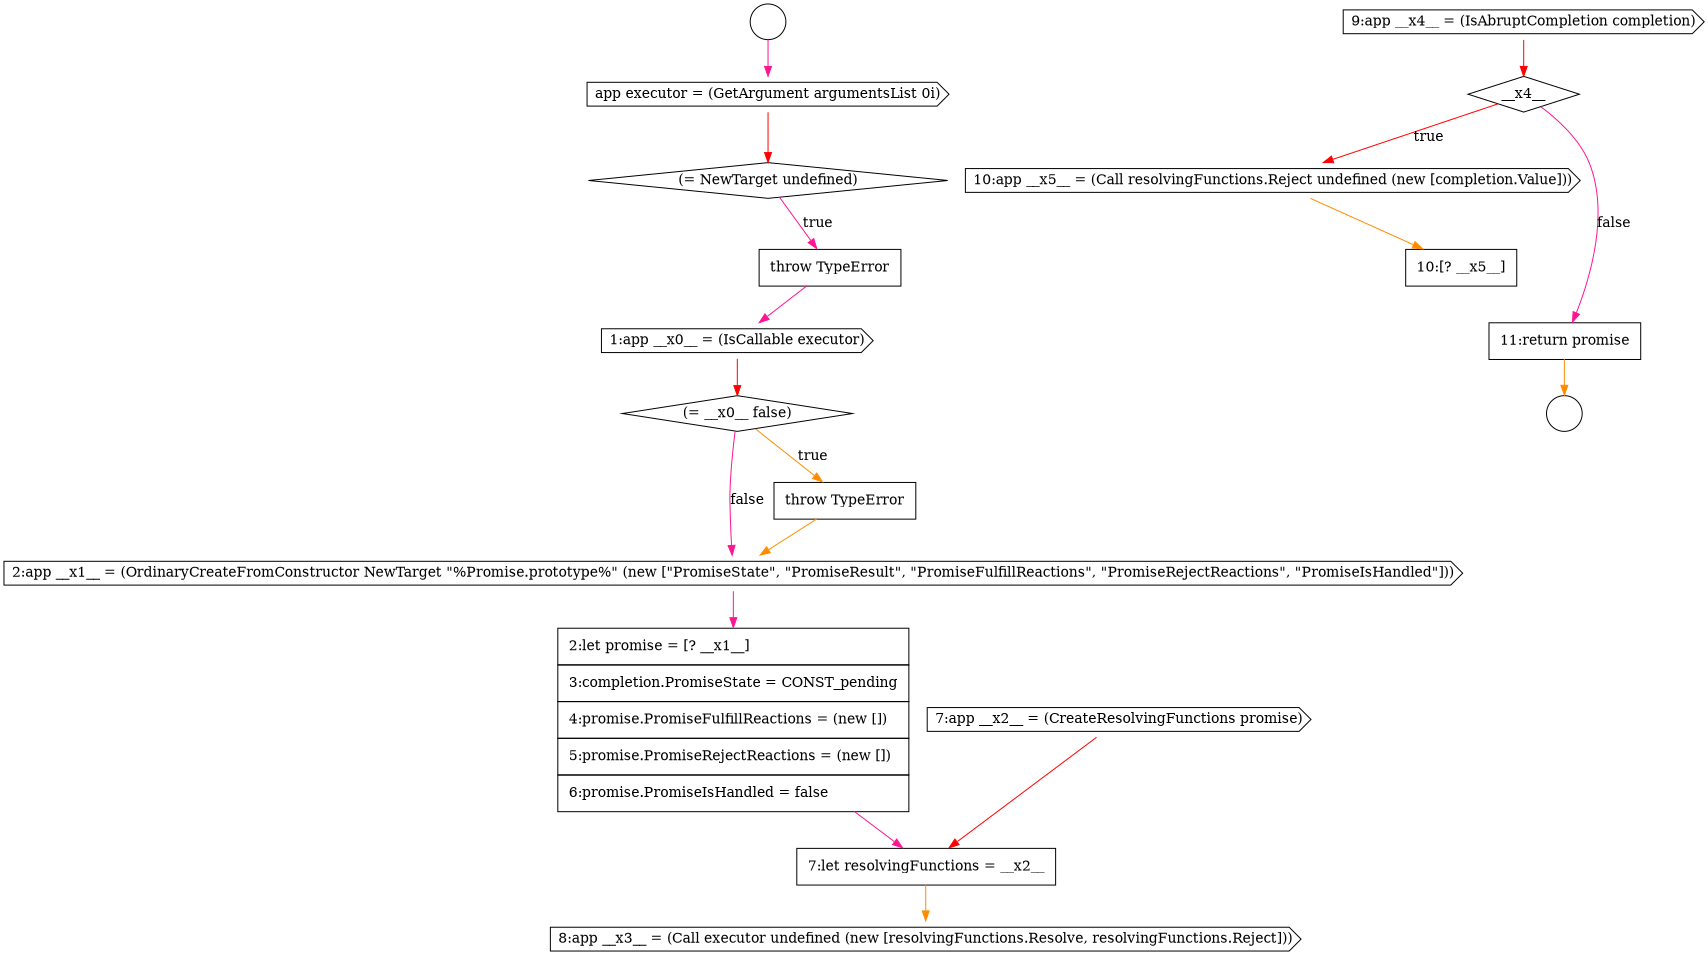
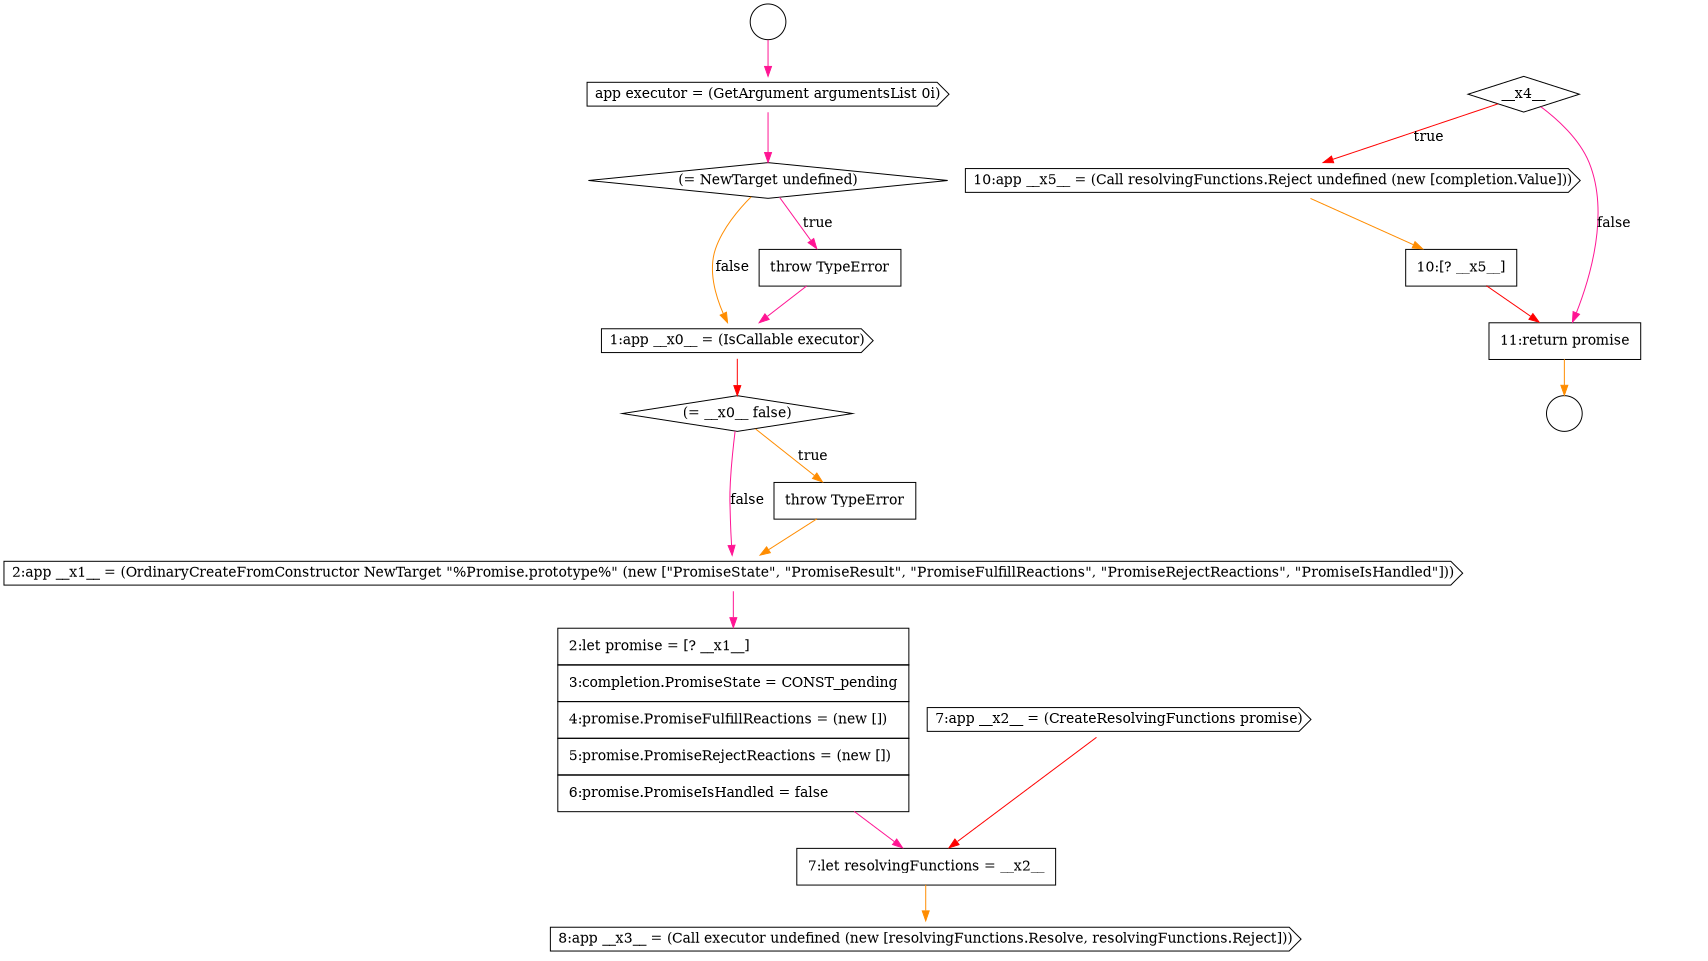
node "9:app __x4__ = (IsAbruptCompletion completion)": removed
edge "app executor = (GetArgument argumentsList 0i)" -> "(= NewTarget undefined)": color red -> deeppink
edge "(= NewTarget undefined)" -> "1:app __x0__ = (IsCallable executor)": added, label "false"
edge "10:[? __x5__]" -> "11:return promise": added
